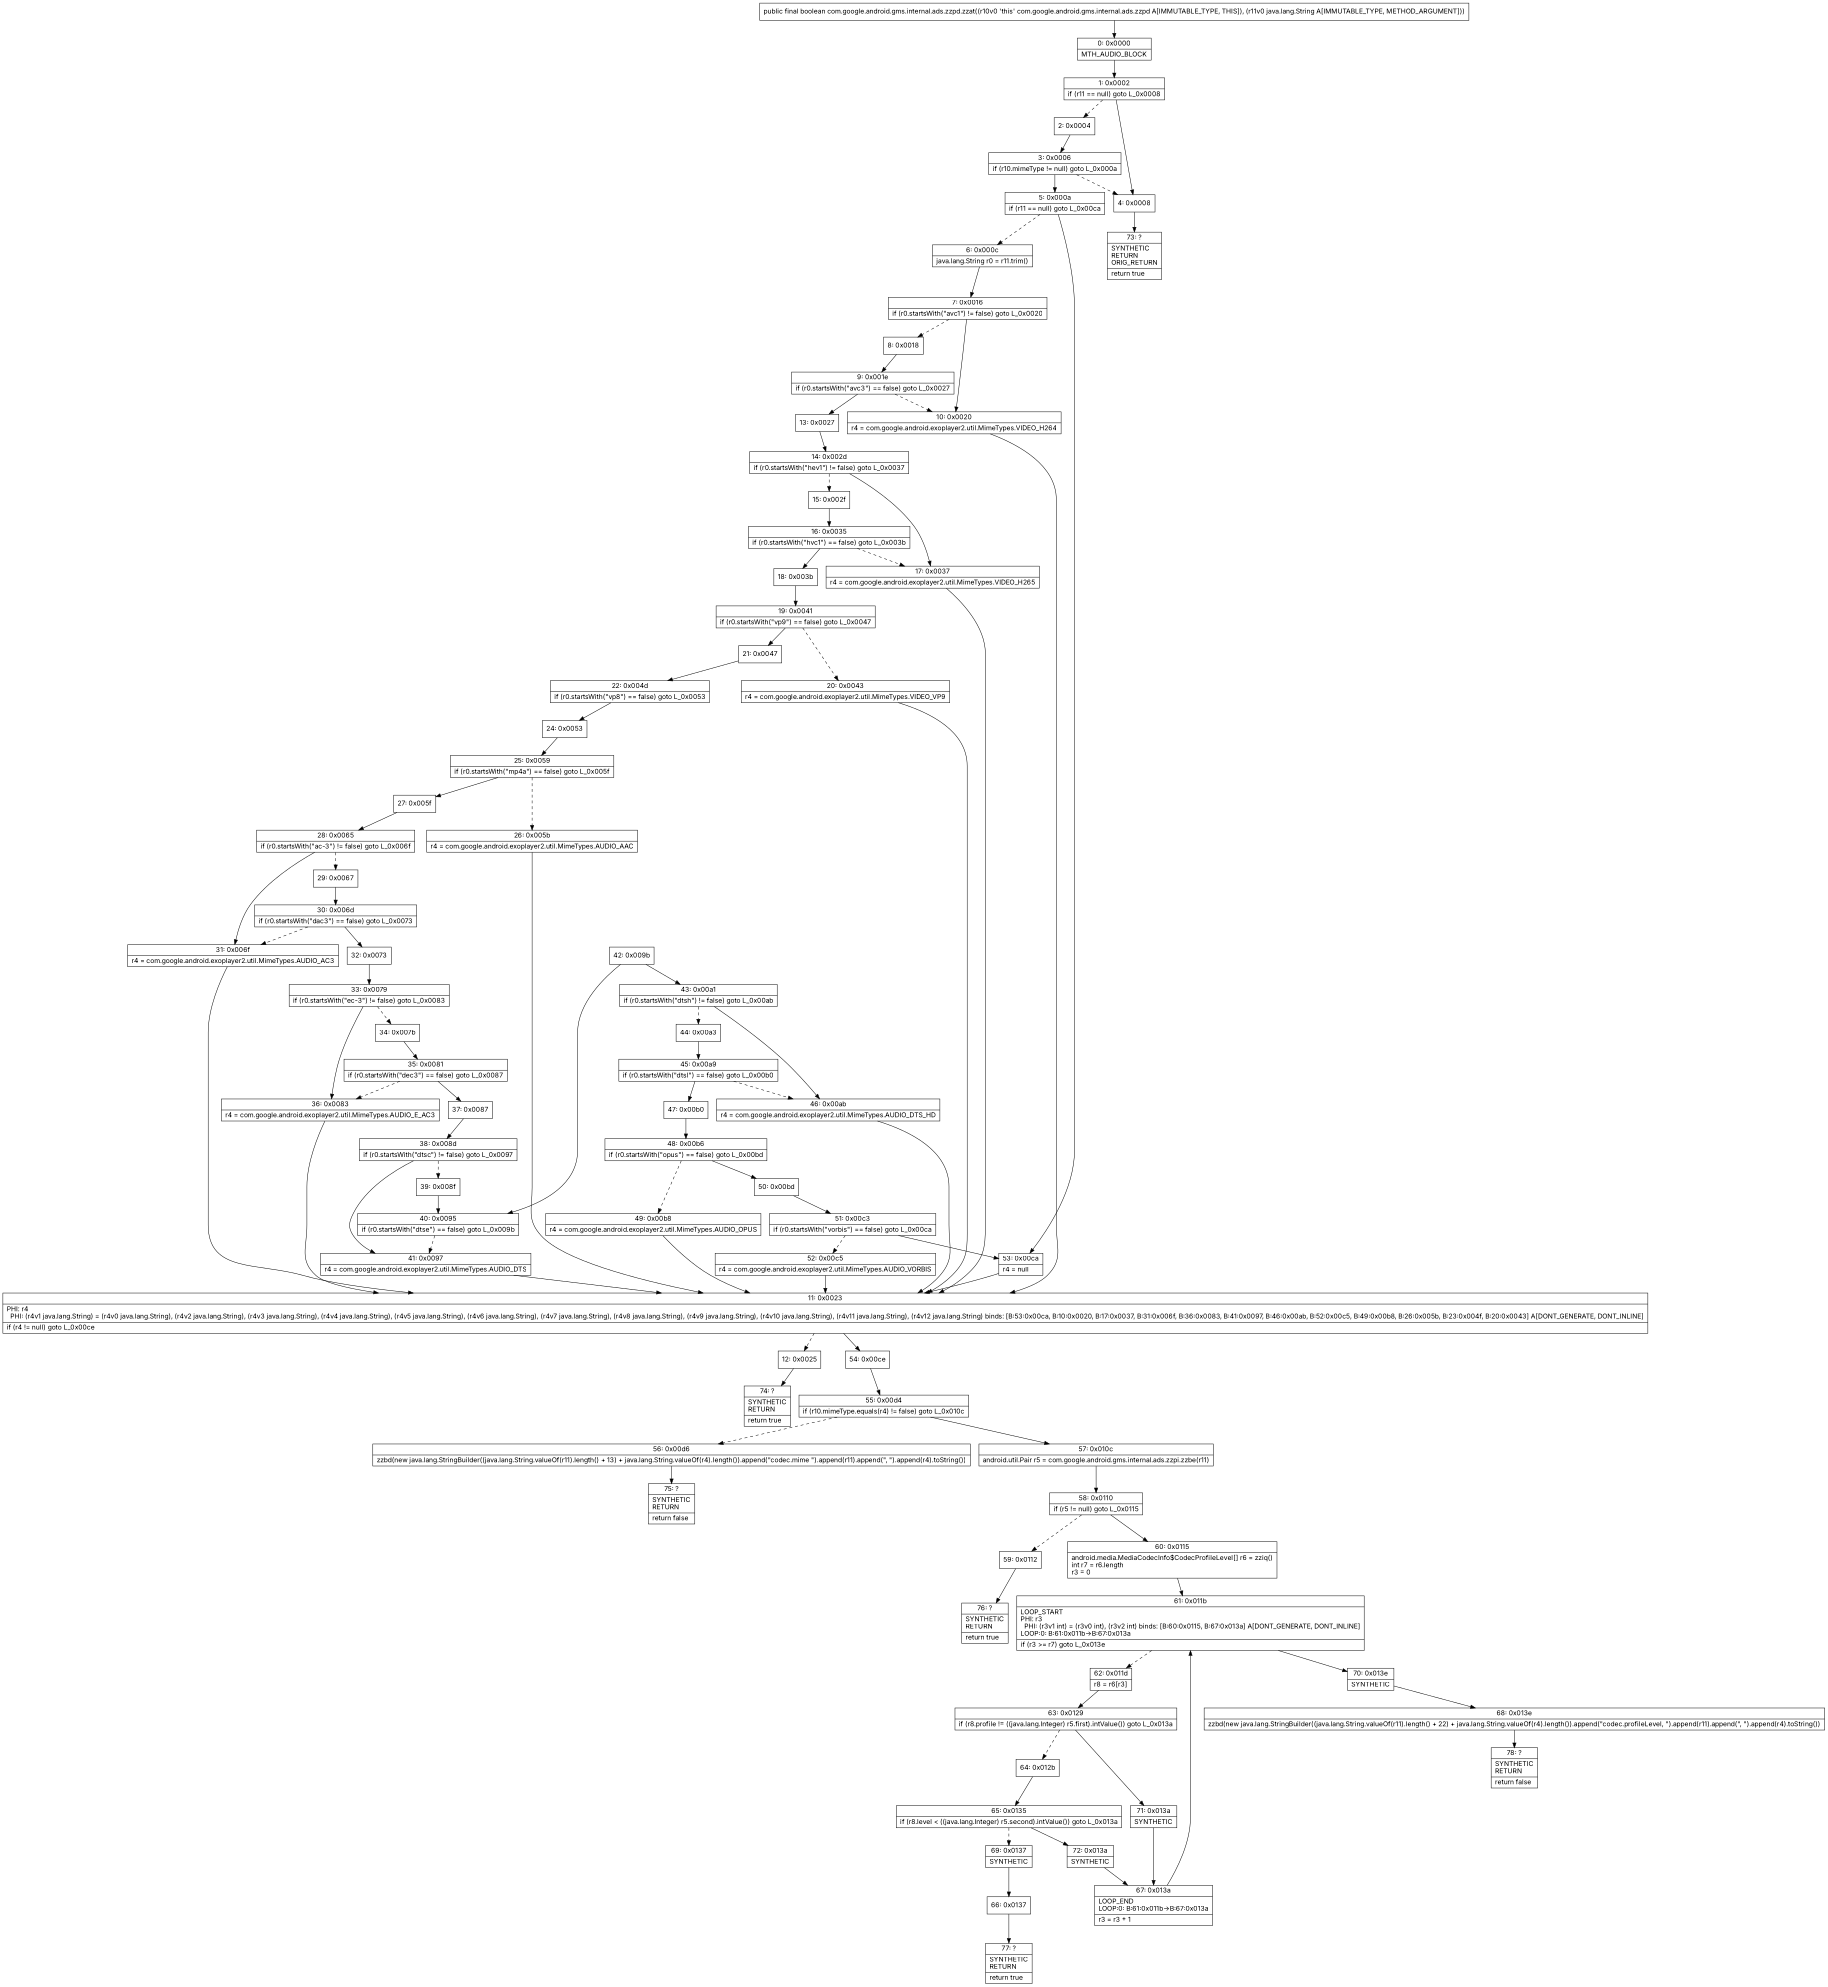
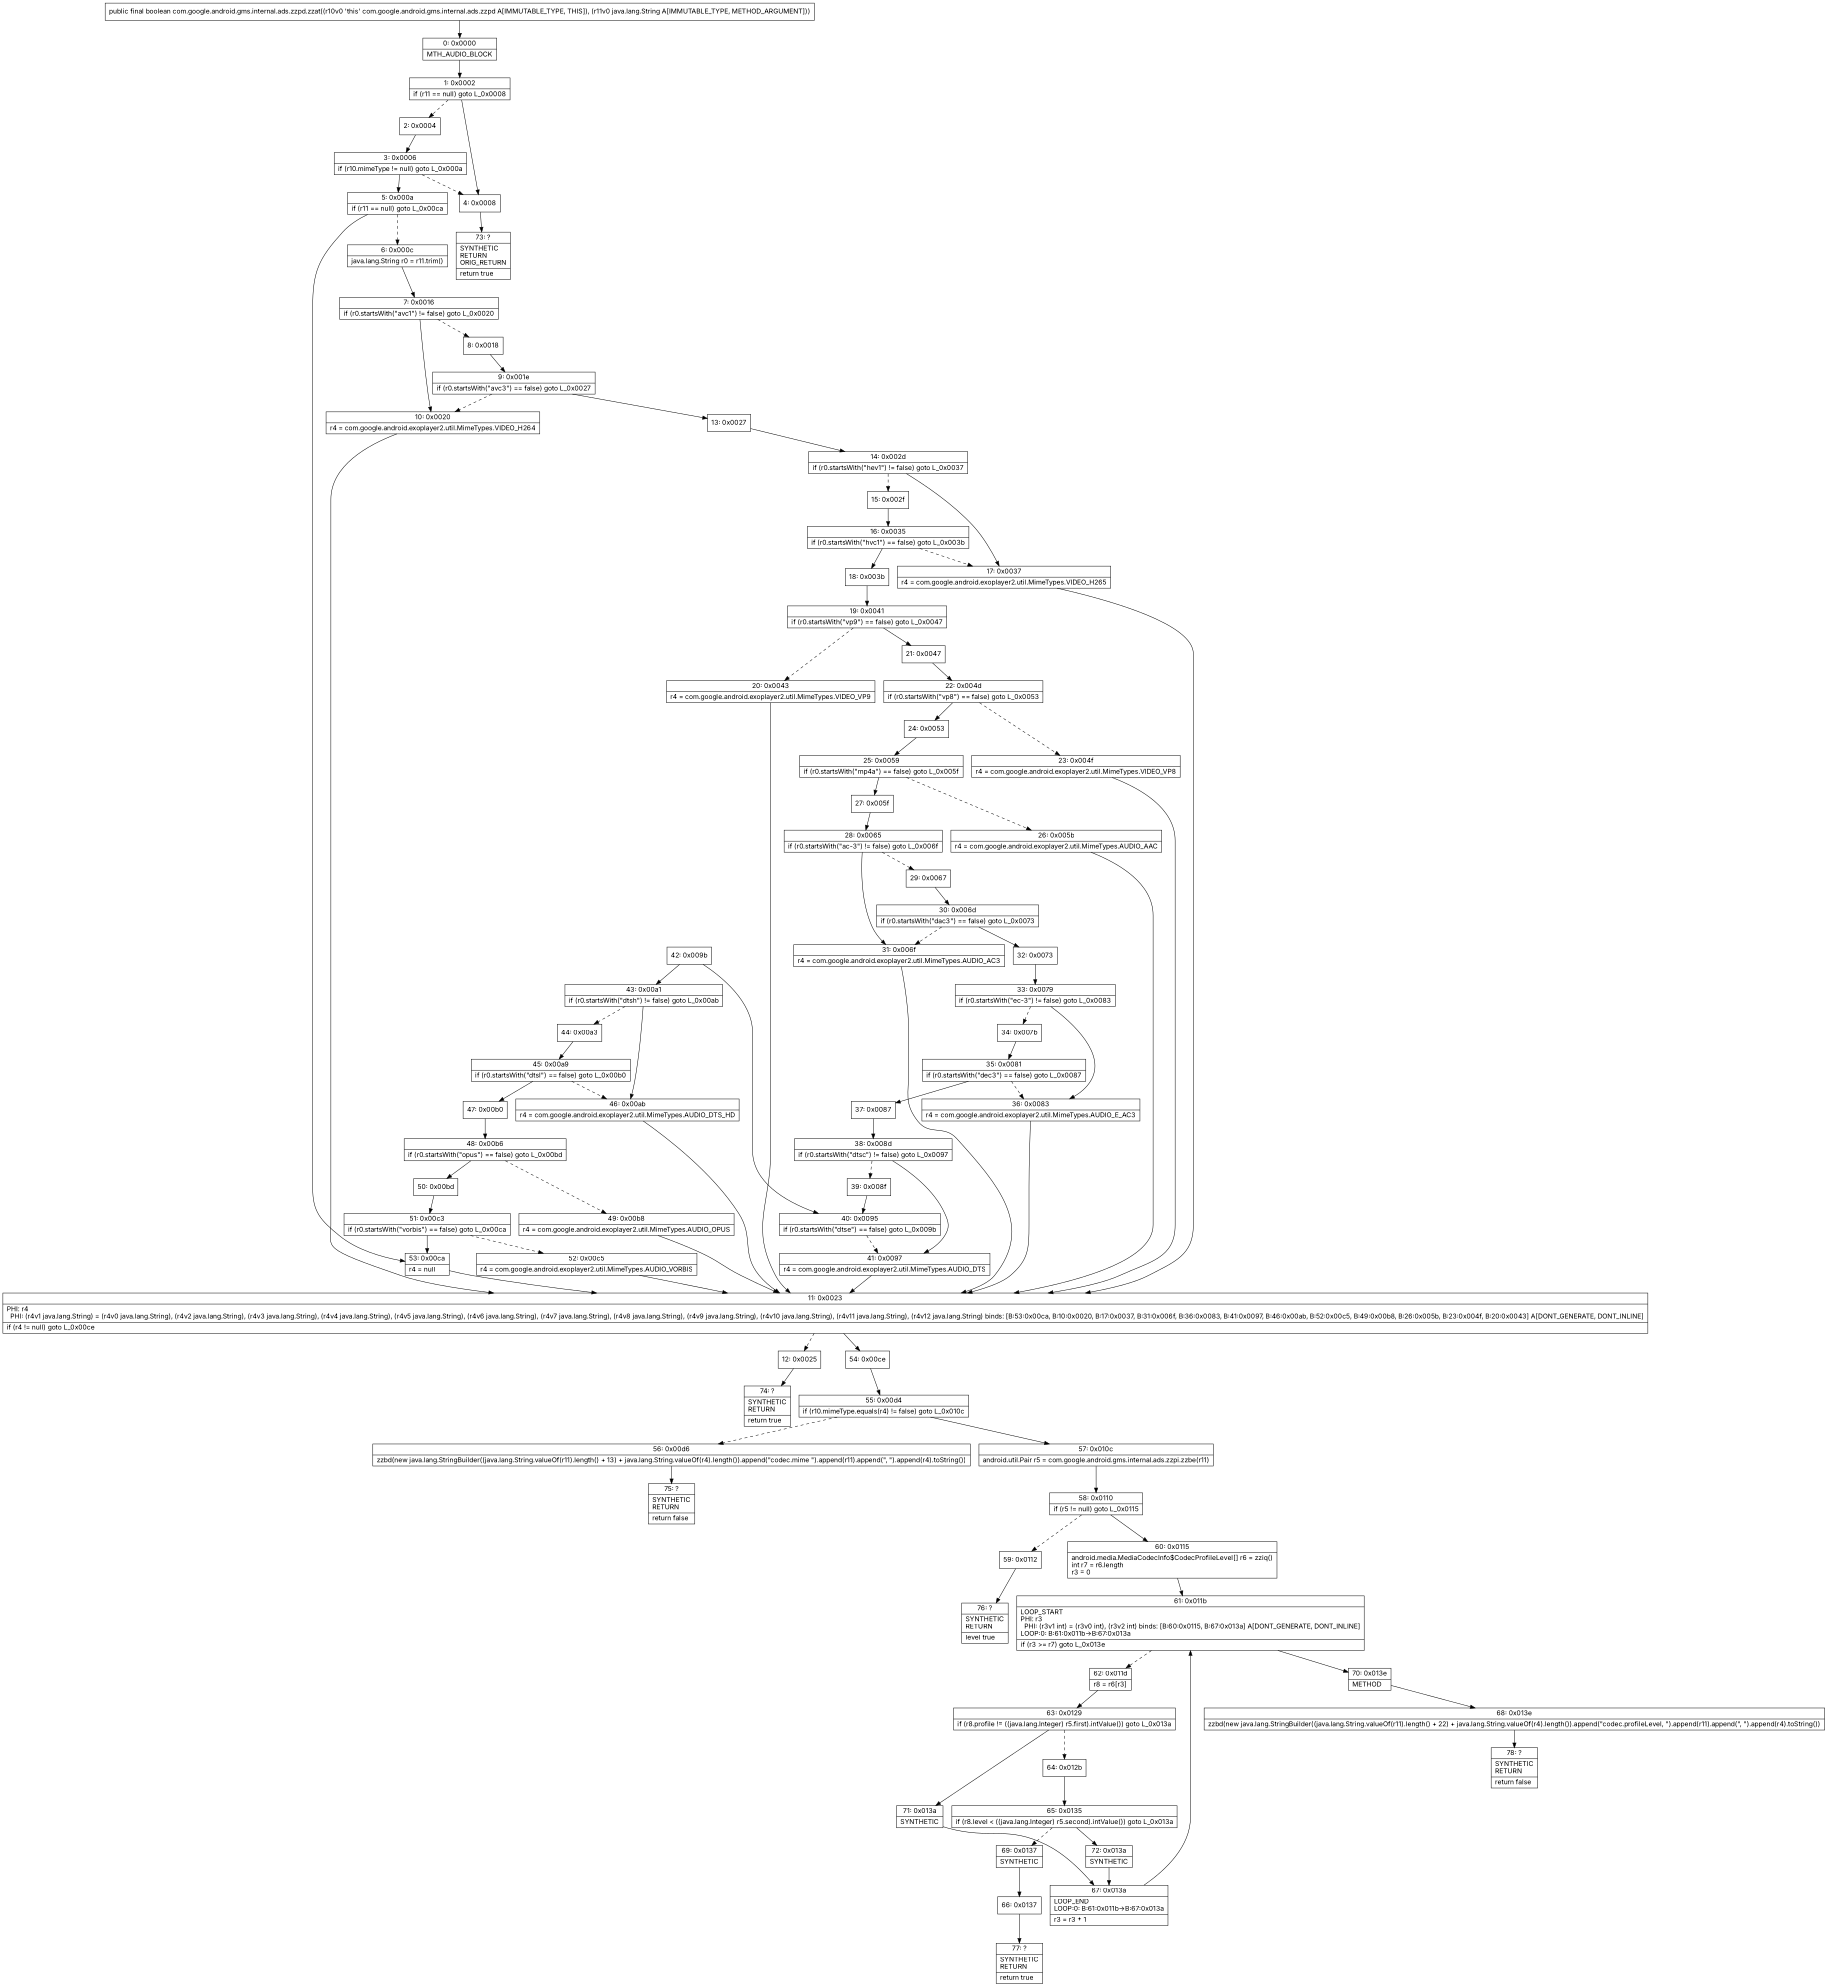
node "23: 0x004f": added
node "76: ?": text "return true" -> "level true"
node "70: 0x013e": text "SYNTHETIC" -> "METHOD"
